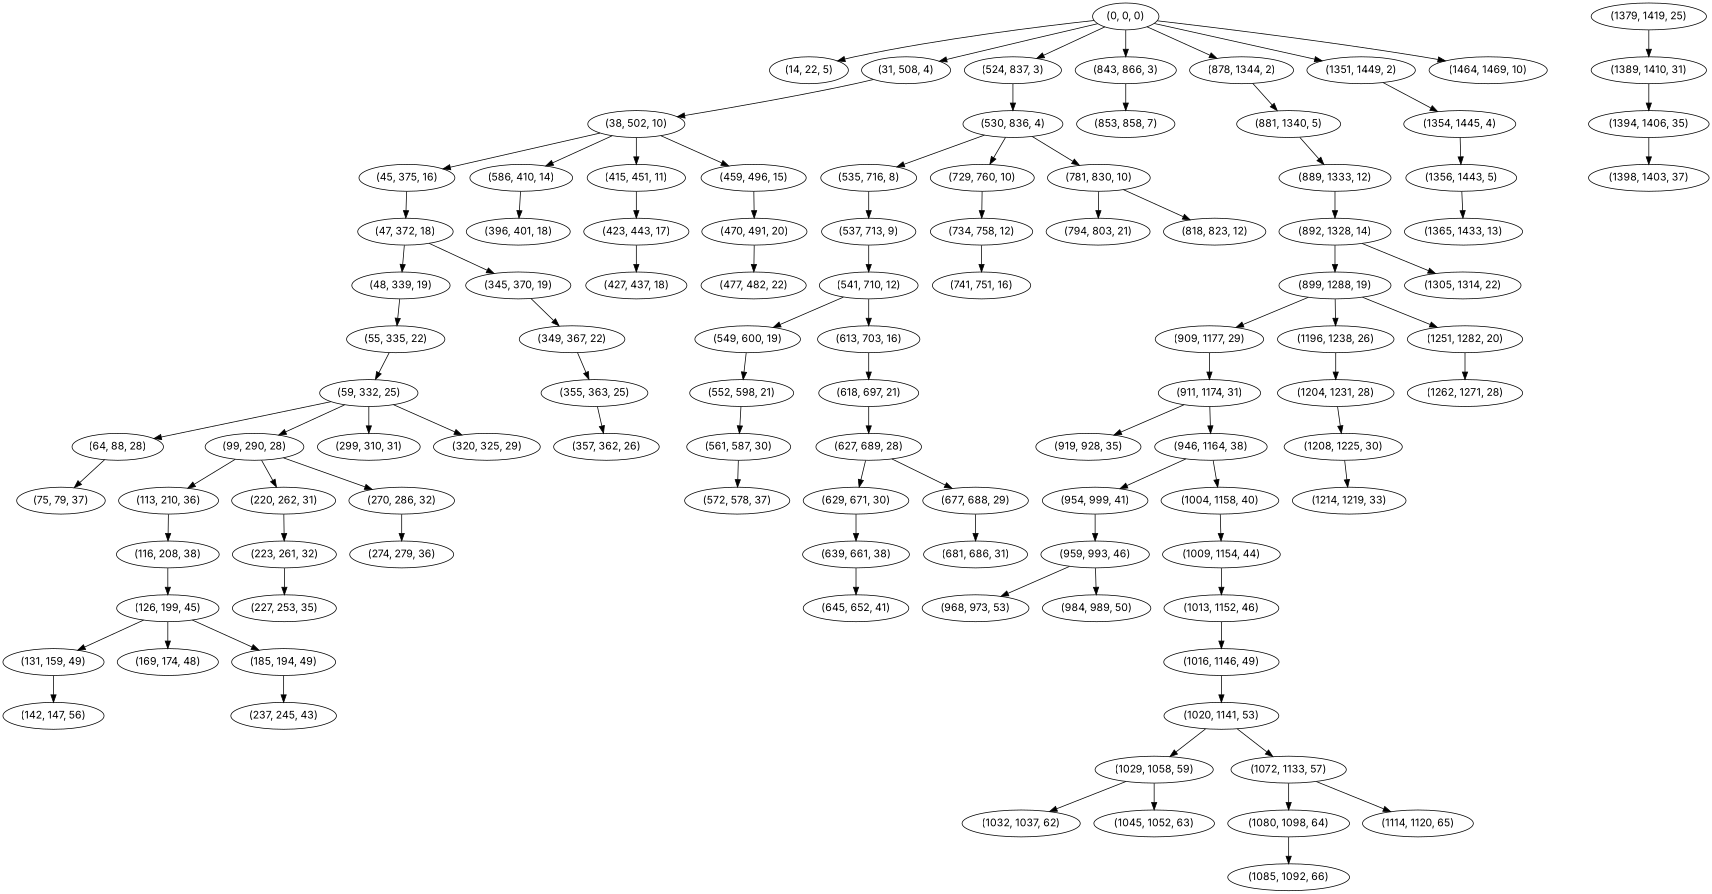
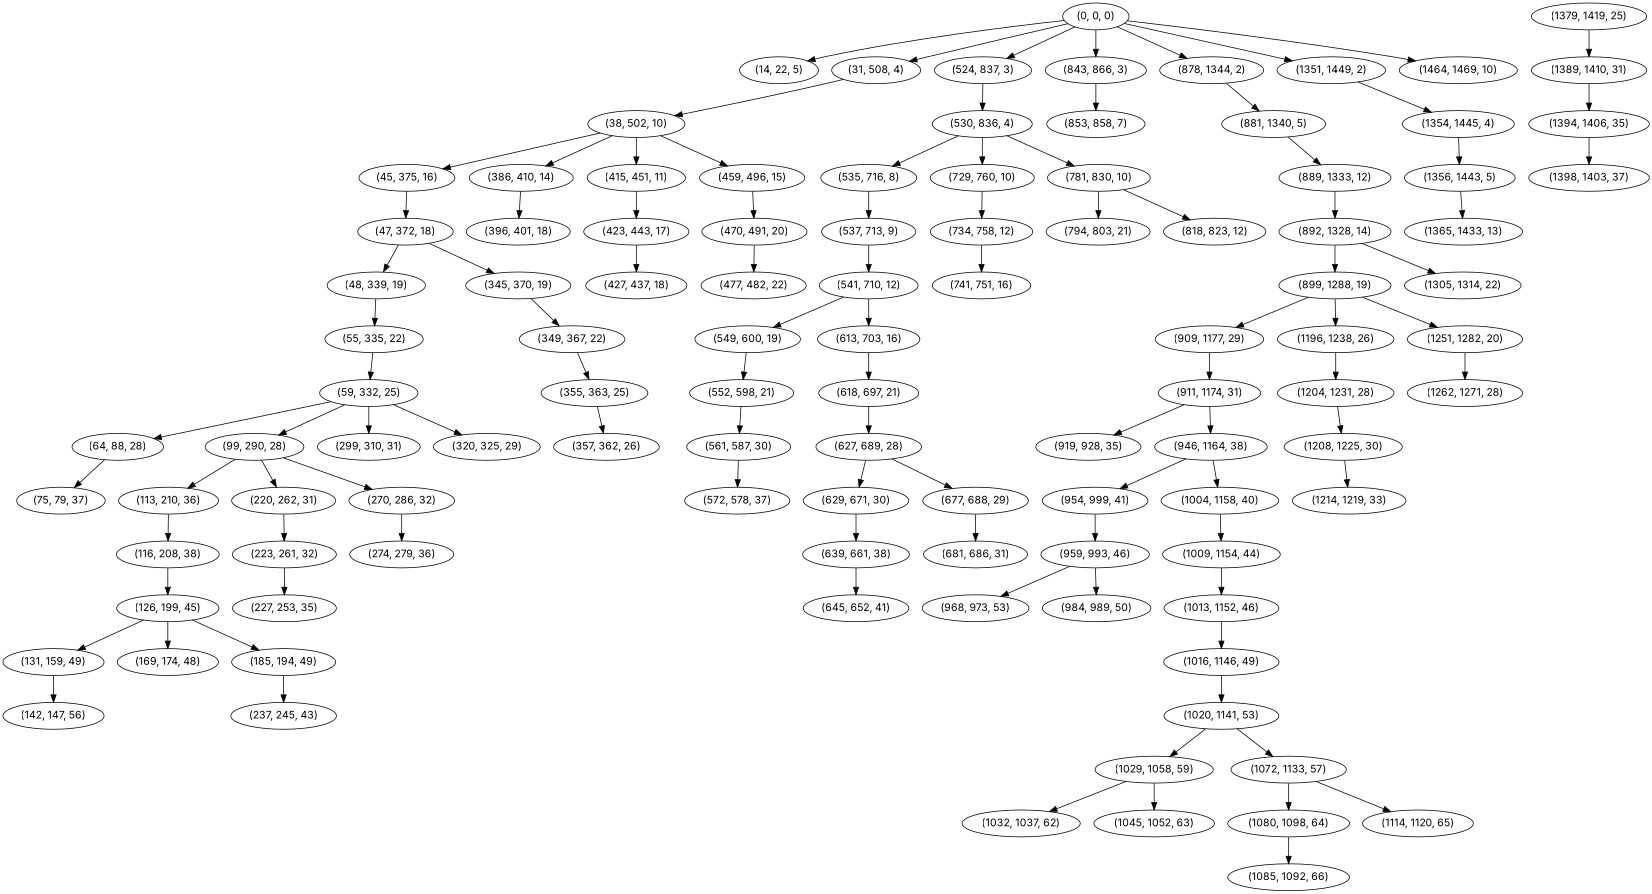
node "(586, 410, 14)": label "(586, 410, 14)" -> "(386, 410, 14)"
